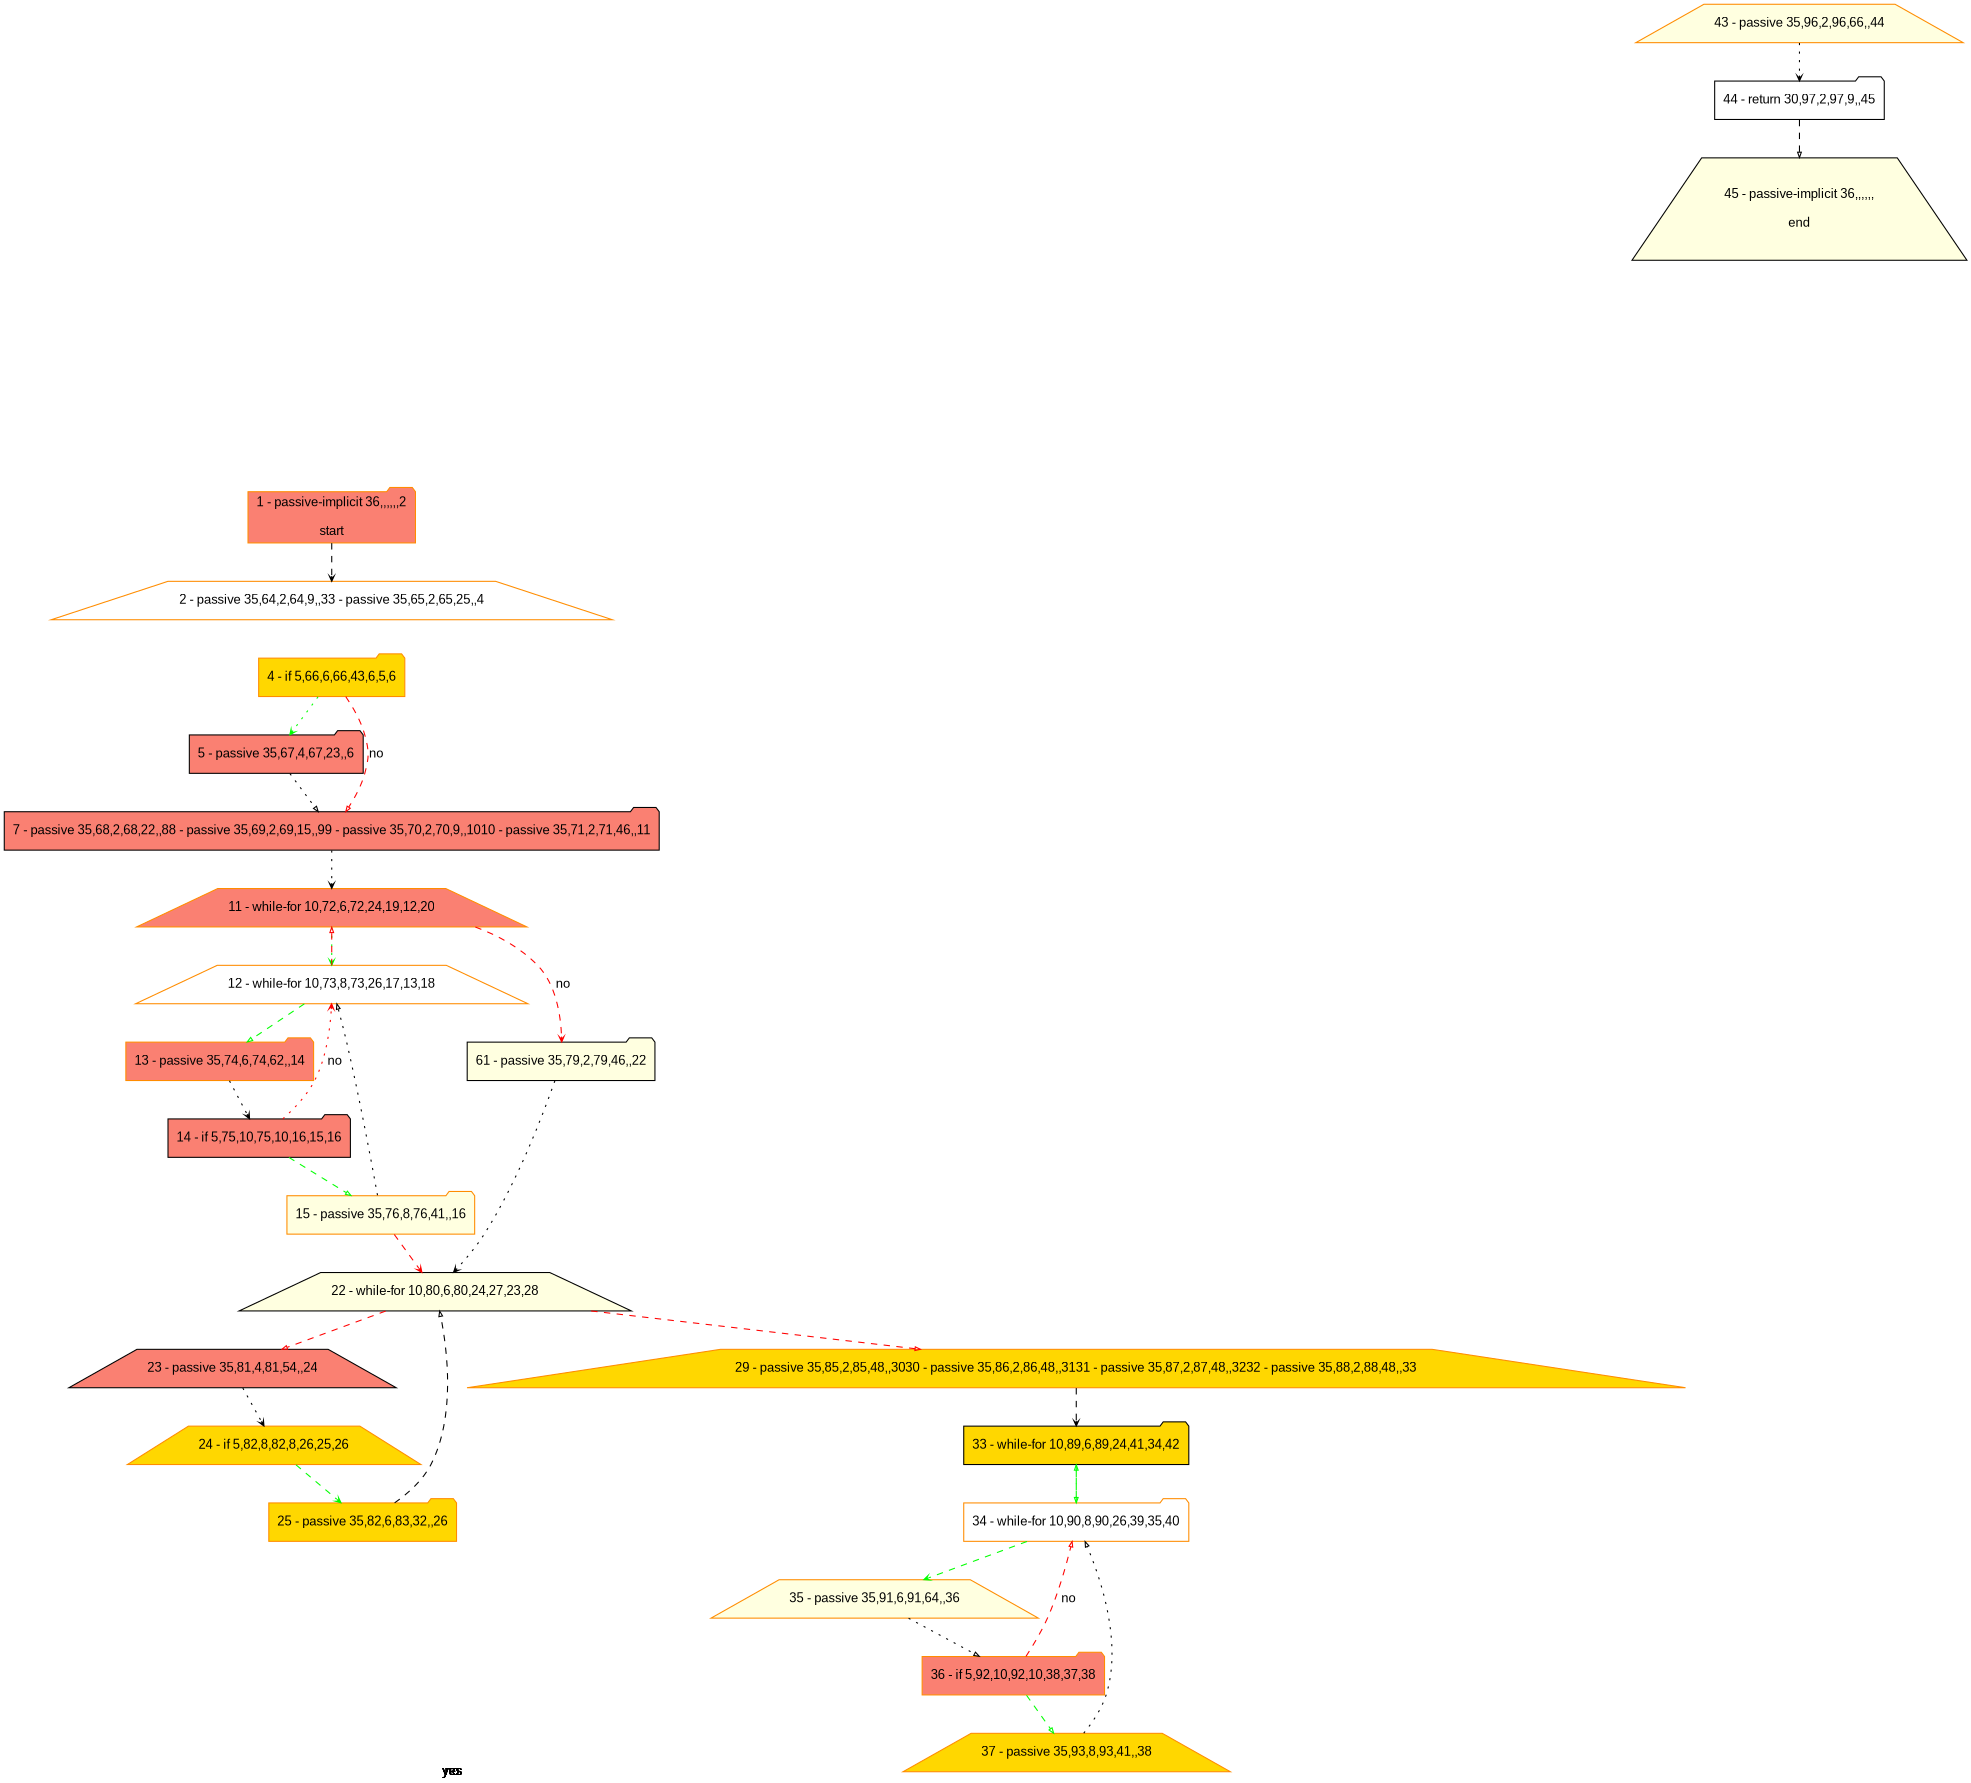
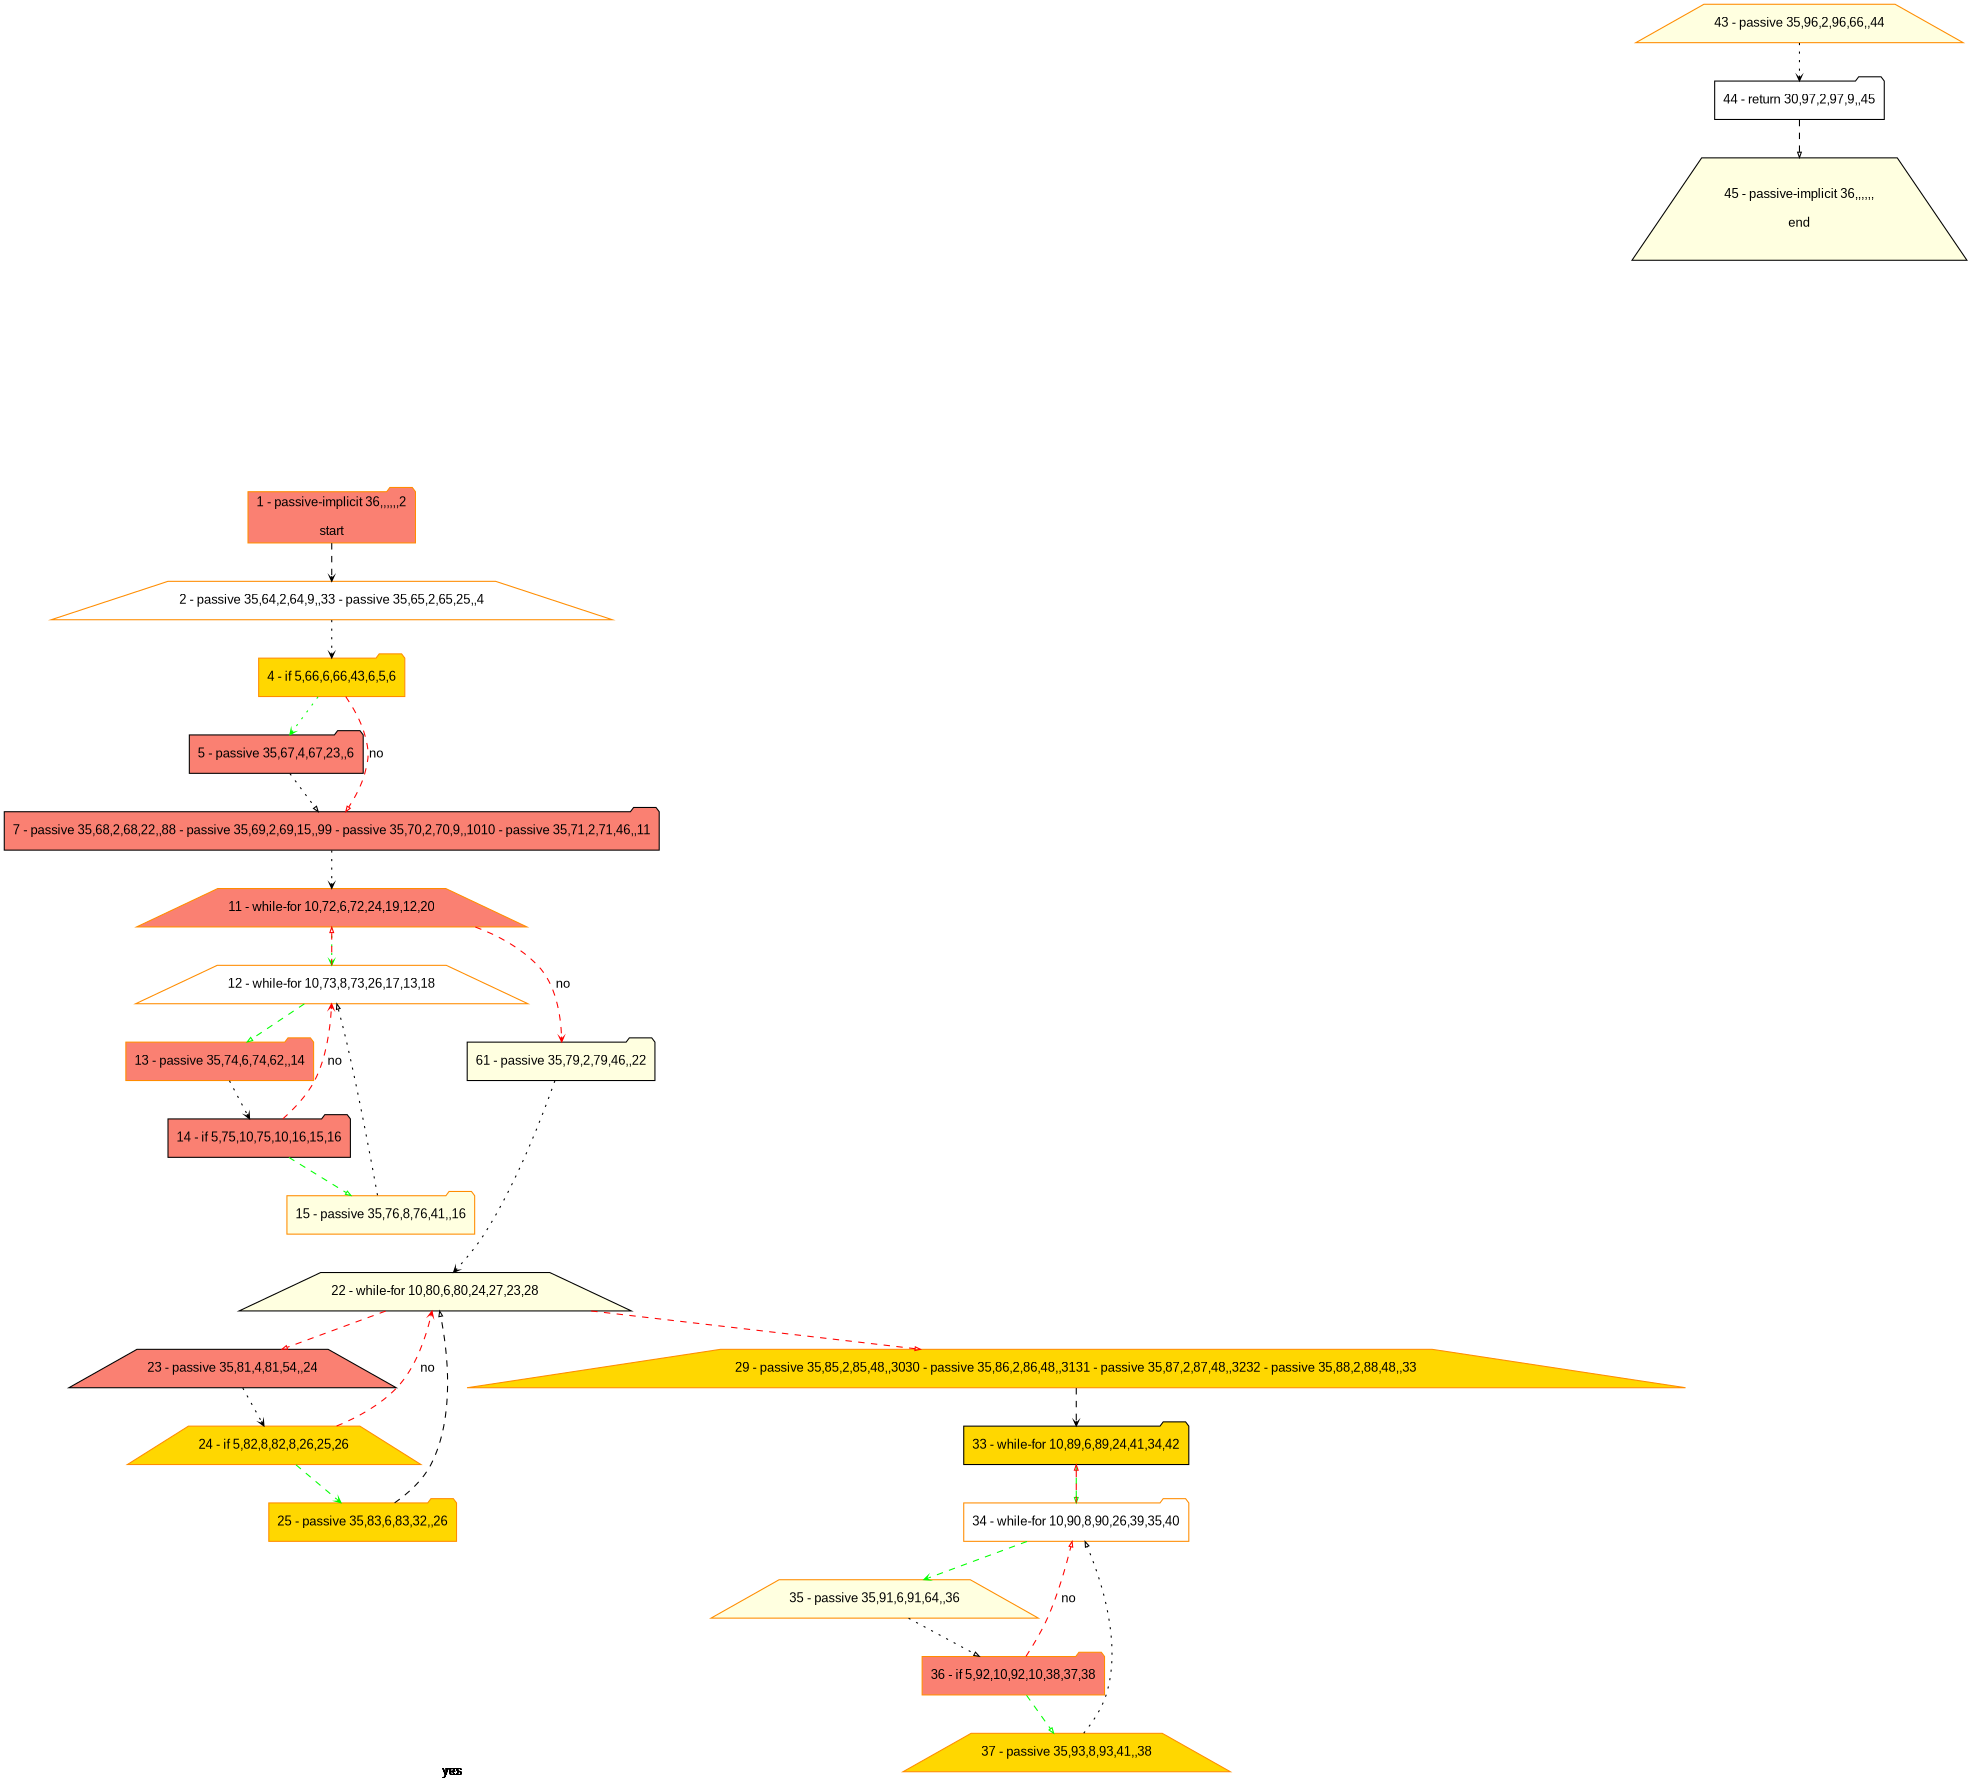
edge "2 - passive 35,64,2,64,9,,33 - passive 35,65,2,65,25,,4" -> "4 - if 5,66,6,66,43,6,5,6": added
edge "14 - if 5,75,10,75,10,16,15,16" -> "12 - while-for 10,73,8,73,26,17,13,18": style dotted -> dashed
edge "15 - passive 35,76,8,76,41,,16" -> "22 - while-for 10,80,6,80,24,27,23,28": now "24 - if 5,82,8,82,8,26,25,26" -> "22 - while-for 10,80,6,80,24,27,23,28"
edge "34 - while-for 10,90,8,90,26,39,35,40" -> "33 - while-for 10,89,6,89,24,41,34,42": color #00ff00 -> #ff0000
node "25 - passive 35,82,6,83,32,,26": label "25 - passive 35,82,6,83,32,,26" -> "25 - passive 35,83,6,83,32,,26"
